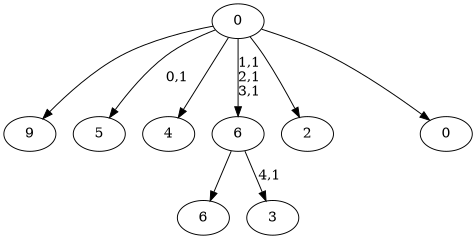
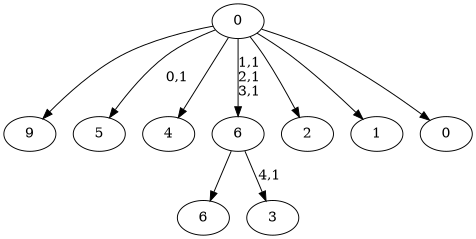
node "1": added
